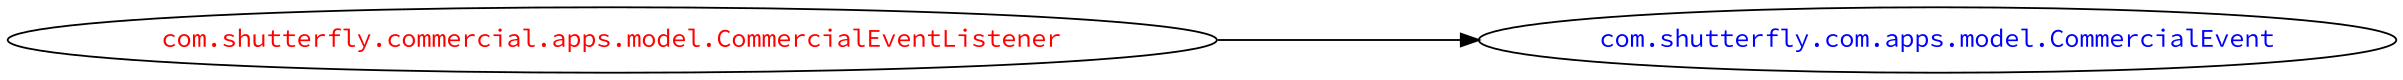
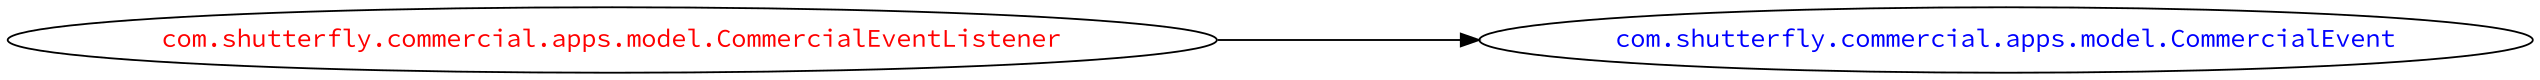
node "com.shutterfly.com.apps.model.CommercialEvent": label "com.shutterfly.com.apps.model.CommercialEvent" -> "com.shutterfly.commercial.apps.model.CommercialEvent"
